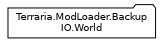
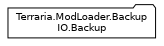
node "Terraria.ModLoader.Backup IO.World": label "Terraria.ModLoader.Backup IO.World" -> "Terraria.ModLoader.Backup IO.Backup"
